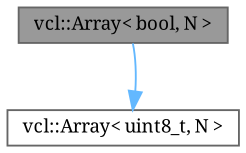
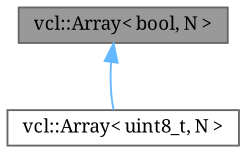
edge "vcl::Array< bool, N >" -> "vcl::Array< uint8_t, N >": reversed
